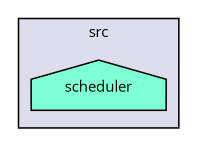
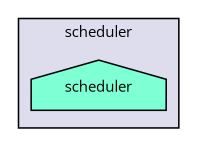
cluster "src": label "src" -> "scheduler"
